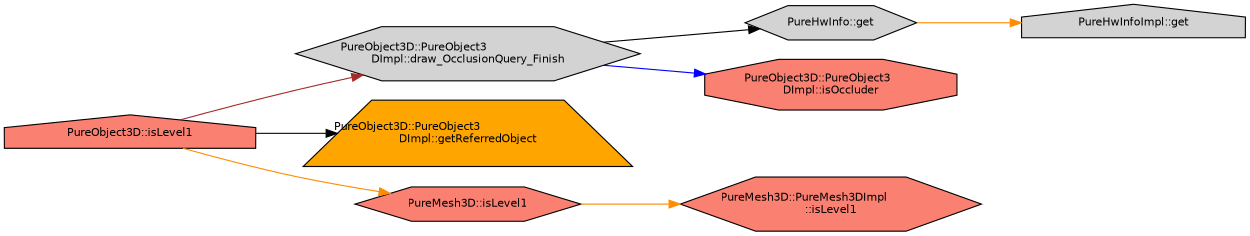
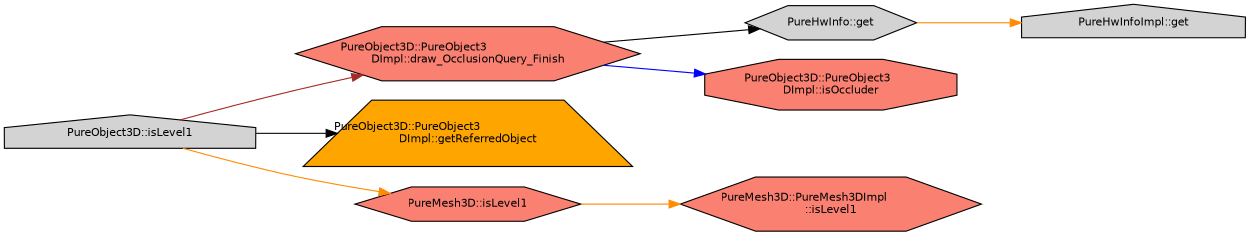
node "PureObject3D::PureObject3 DImpl::draw_OcclusionQuery_Finish": fillcolor lightgrey -> salmon
node "PureObject3D::isLevel1": fillcolor salmon -> lightgrey
